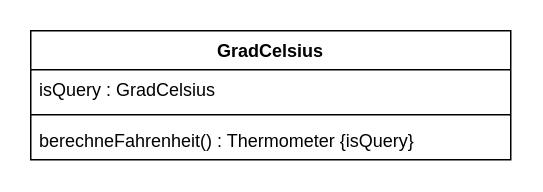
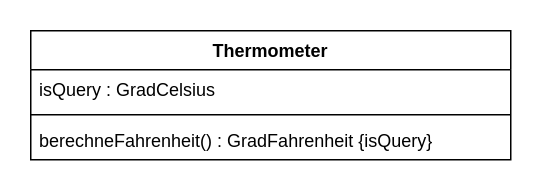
node "GradCelsius": label "GradCelsius" -> "Thermometer"
node "berechneFahrenheit() : Thermometer {isQuery}": label "berechneFahrenheit() : Thermometer {isQuery}" -> "berechneFahrenheit() : GradFahrenheit {isQuery}"
